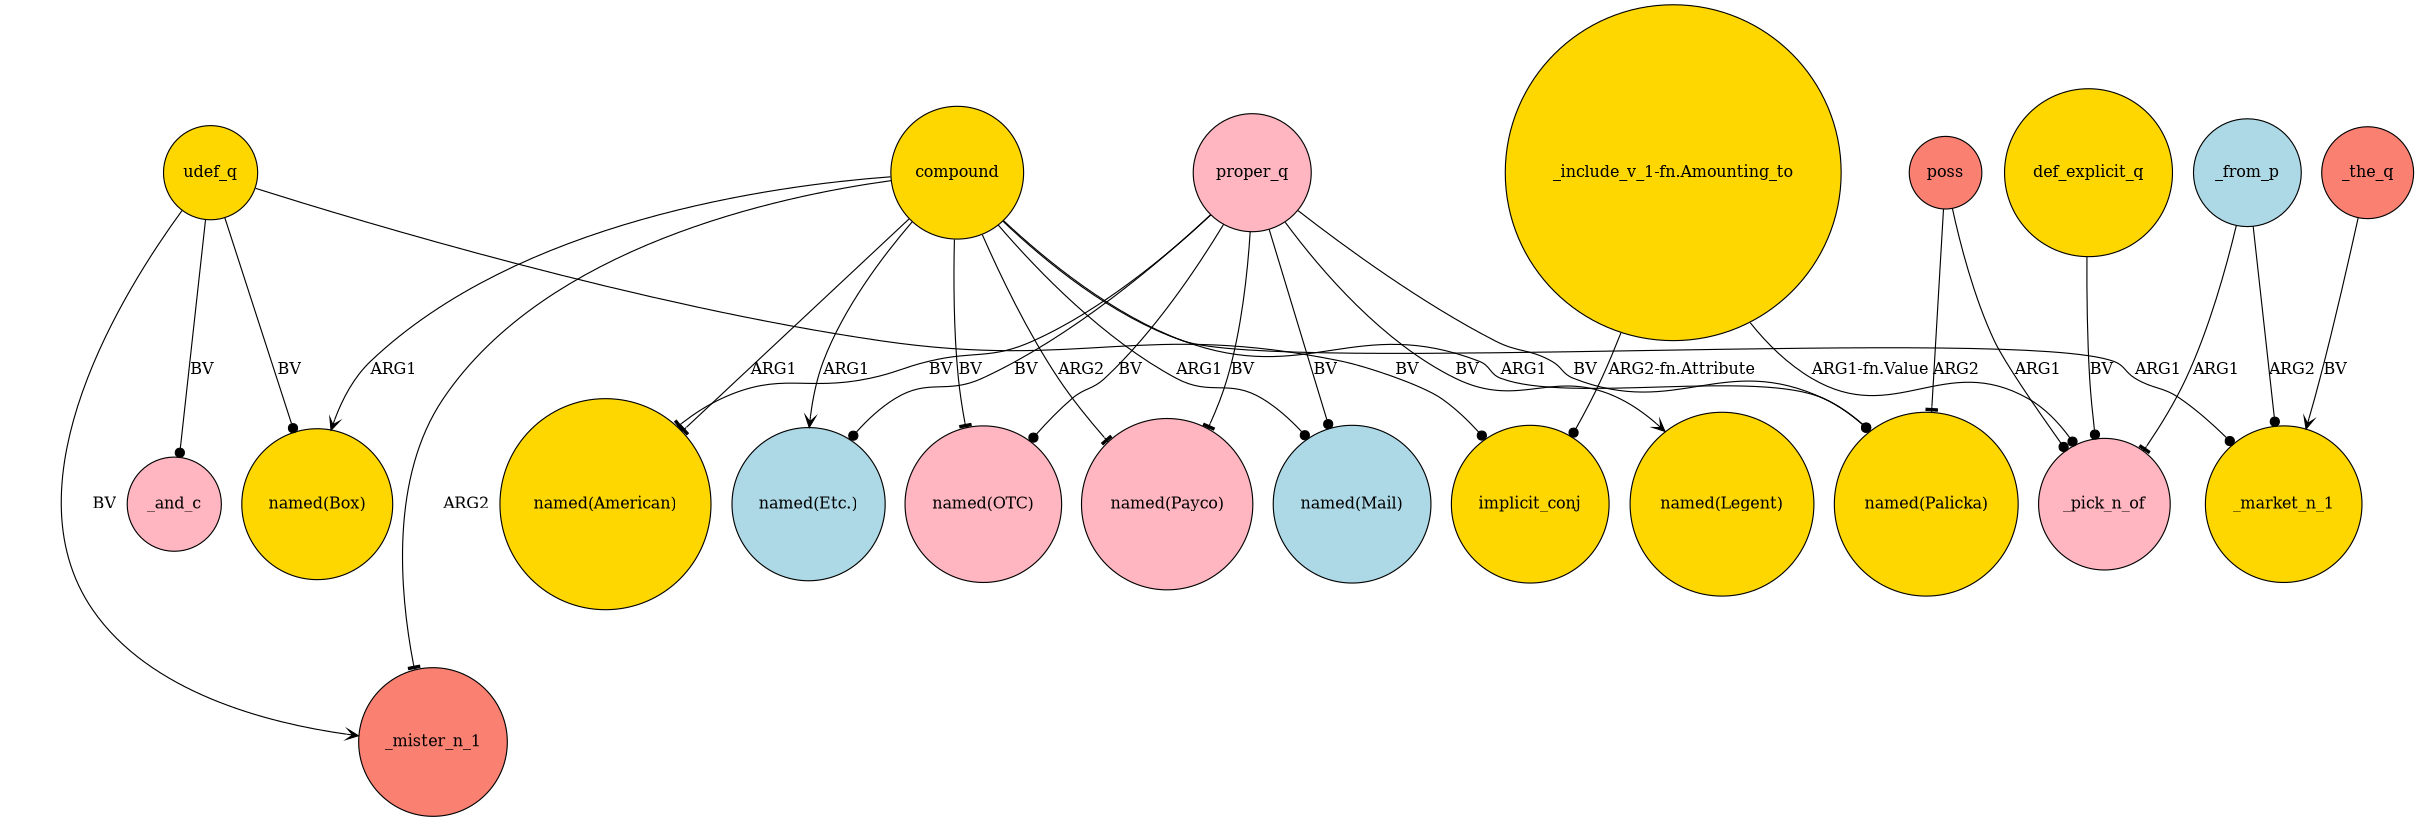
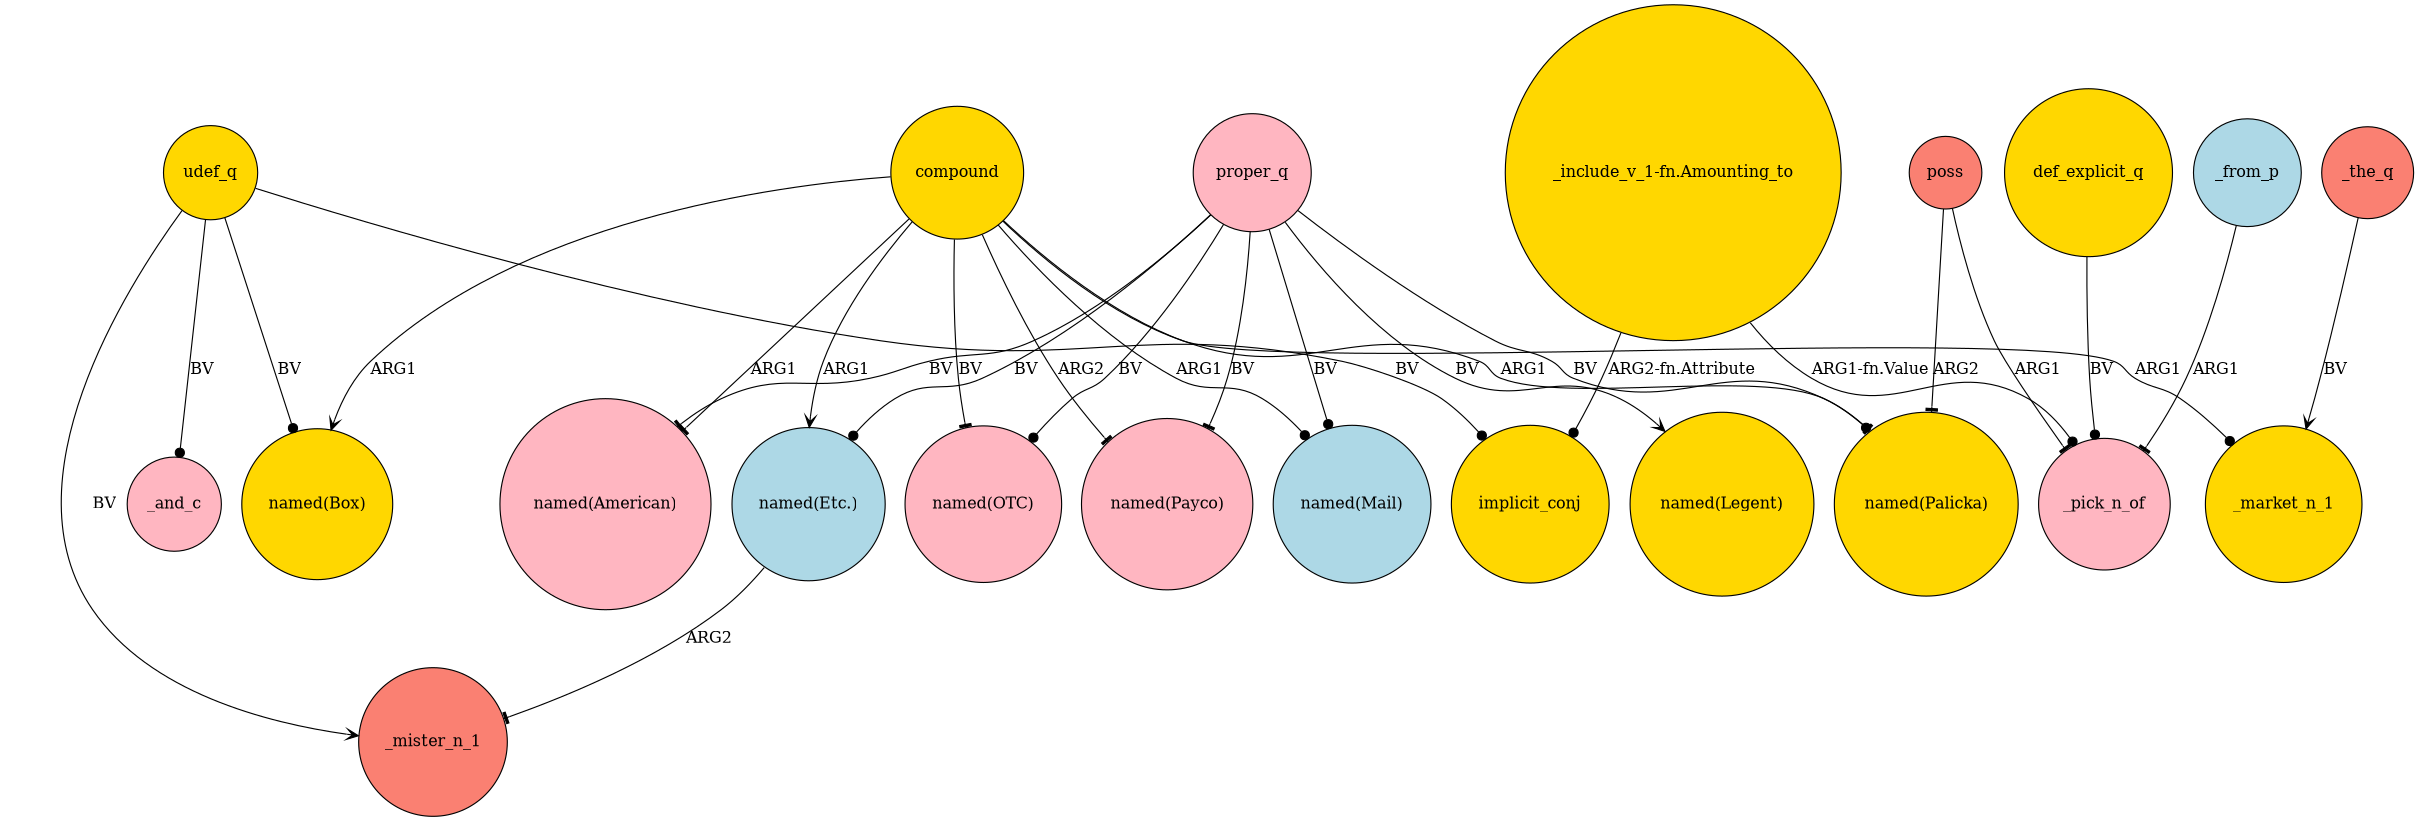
edge "compound" -> "_mister_n_1": now "named(Etc.)" -> "_mister_n_1"
edge "_from_p" -> "_market_n_1": removed, label "ARG2"
edge "poss" -> "_pick_n_of": arrowhead dot -> tee
edge "compound" -> "named(Palicka)": arrowhead dot -> tee
node "named(American)": fillcolor gold -> lightpink
